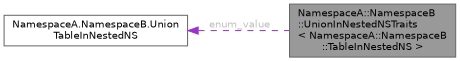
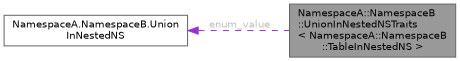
node "NamespaceA.NamespaceB.Union TableInNestedNS": label "NamespaceA.NamespaceB.Union TableInNestedNS" -> "NamespaceA.NamespaceB.Union InNestedNS"
